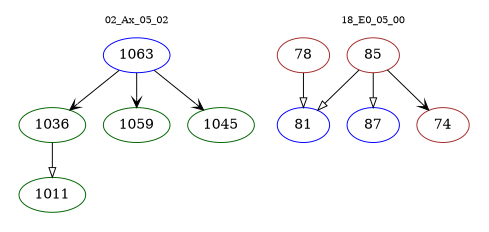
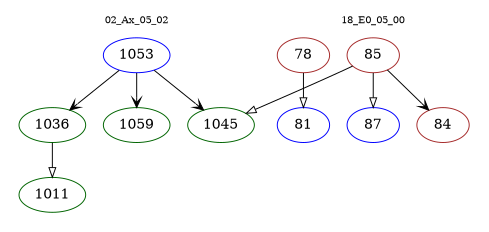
node "1063": label "1063" -> "1053"
edge "85" -> "81": now "85" -> "1045"
node "74": label "74" -> "84"
